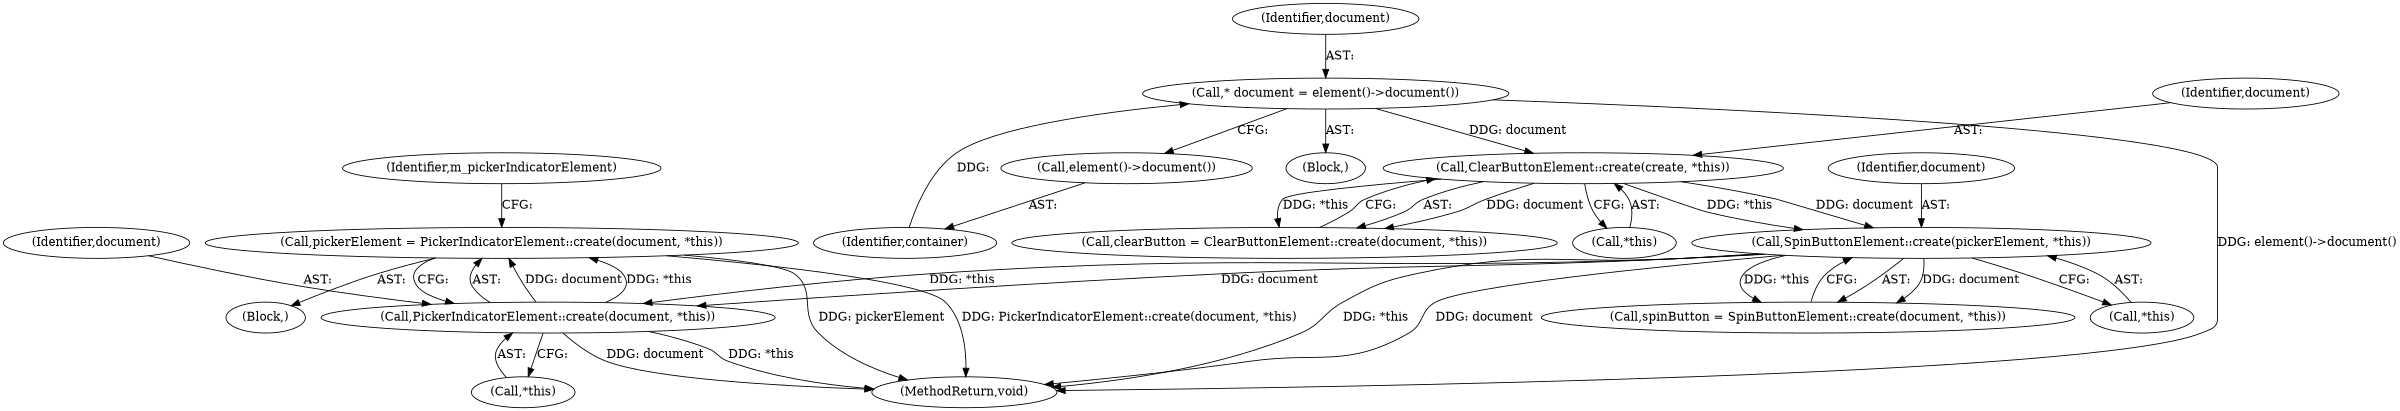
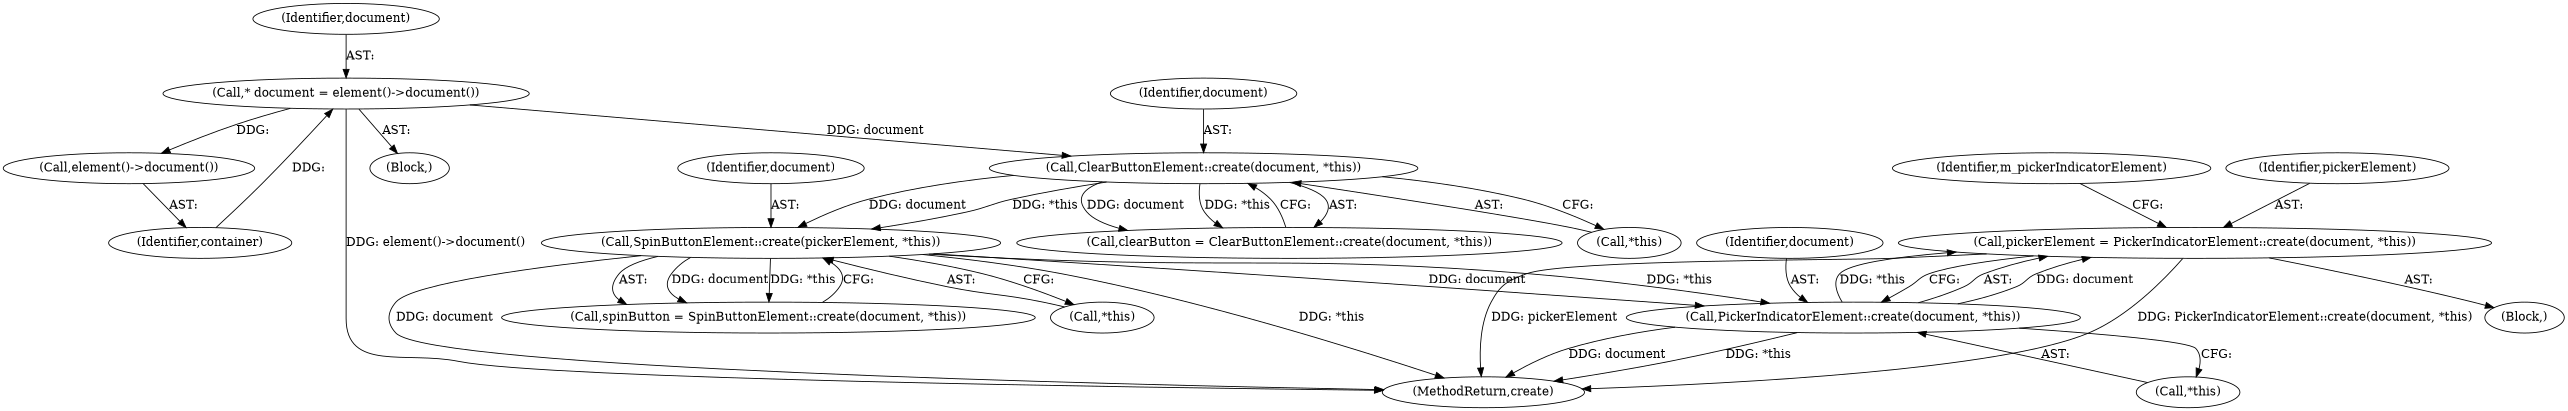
edge "(Call,* document = element()->document())" -> "(Call,element()->document())": label "CFG: " -> "DDG: "
node "(Call,ClearButtonElement::create(create, *this))": label "(Call,ClearButtonElement::create(create, *this))" -> "(Call,ClearButtonElement::create(document, *this))"
node "(Identifier,pickerElement)": added
node "(MethodReturn,void)": label "(MethodReturn,void)" -> "(MethodReturn,create)"
